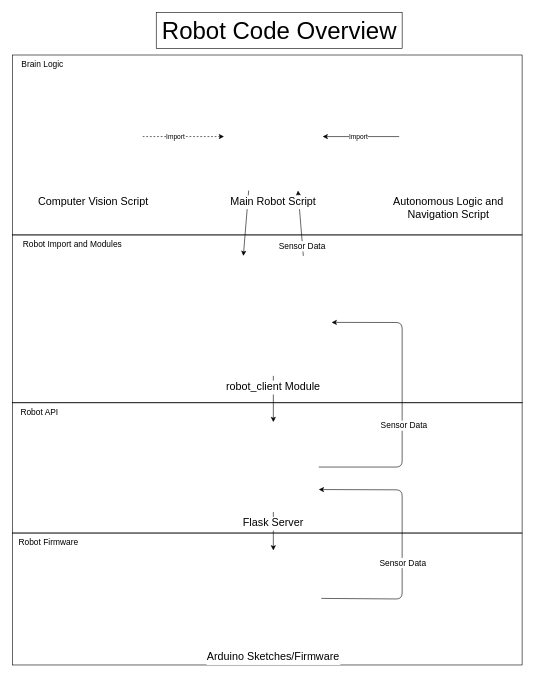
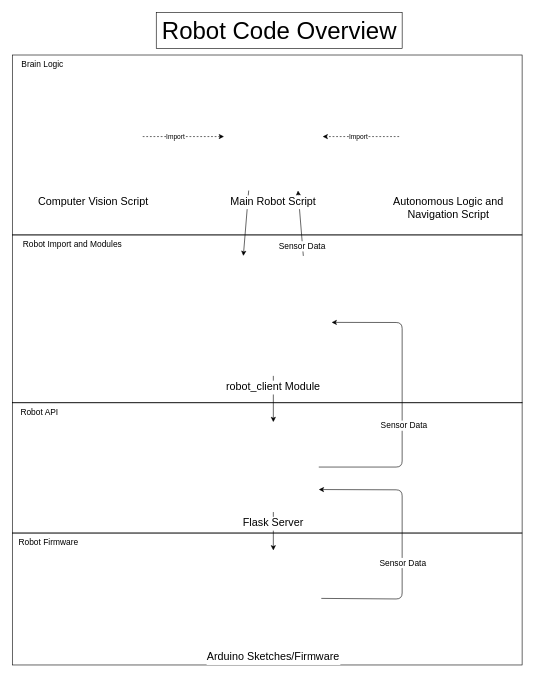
edge "Autonomous Logic and Navigation Script" -> "Main Robot Script": style solid -> dashed
